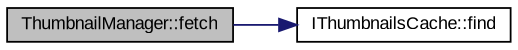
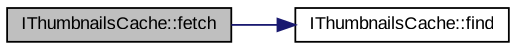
node "ThumbnailManager::fetch": label "ThumbnailManager::fetch" -> "IThumbnailsCache::fetch"
